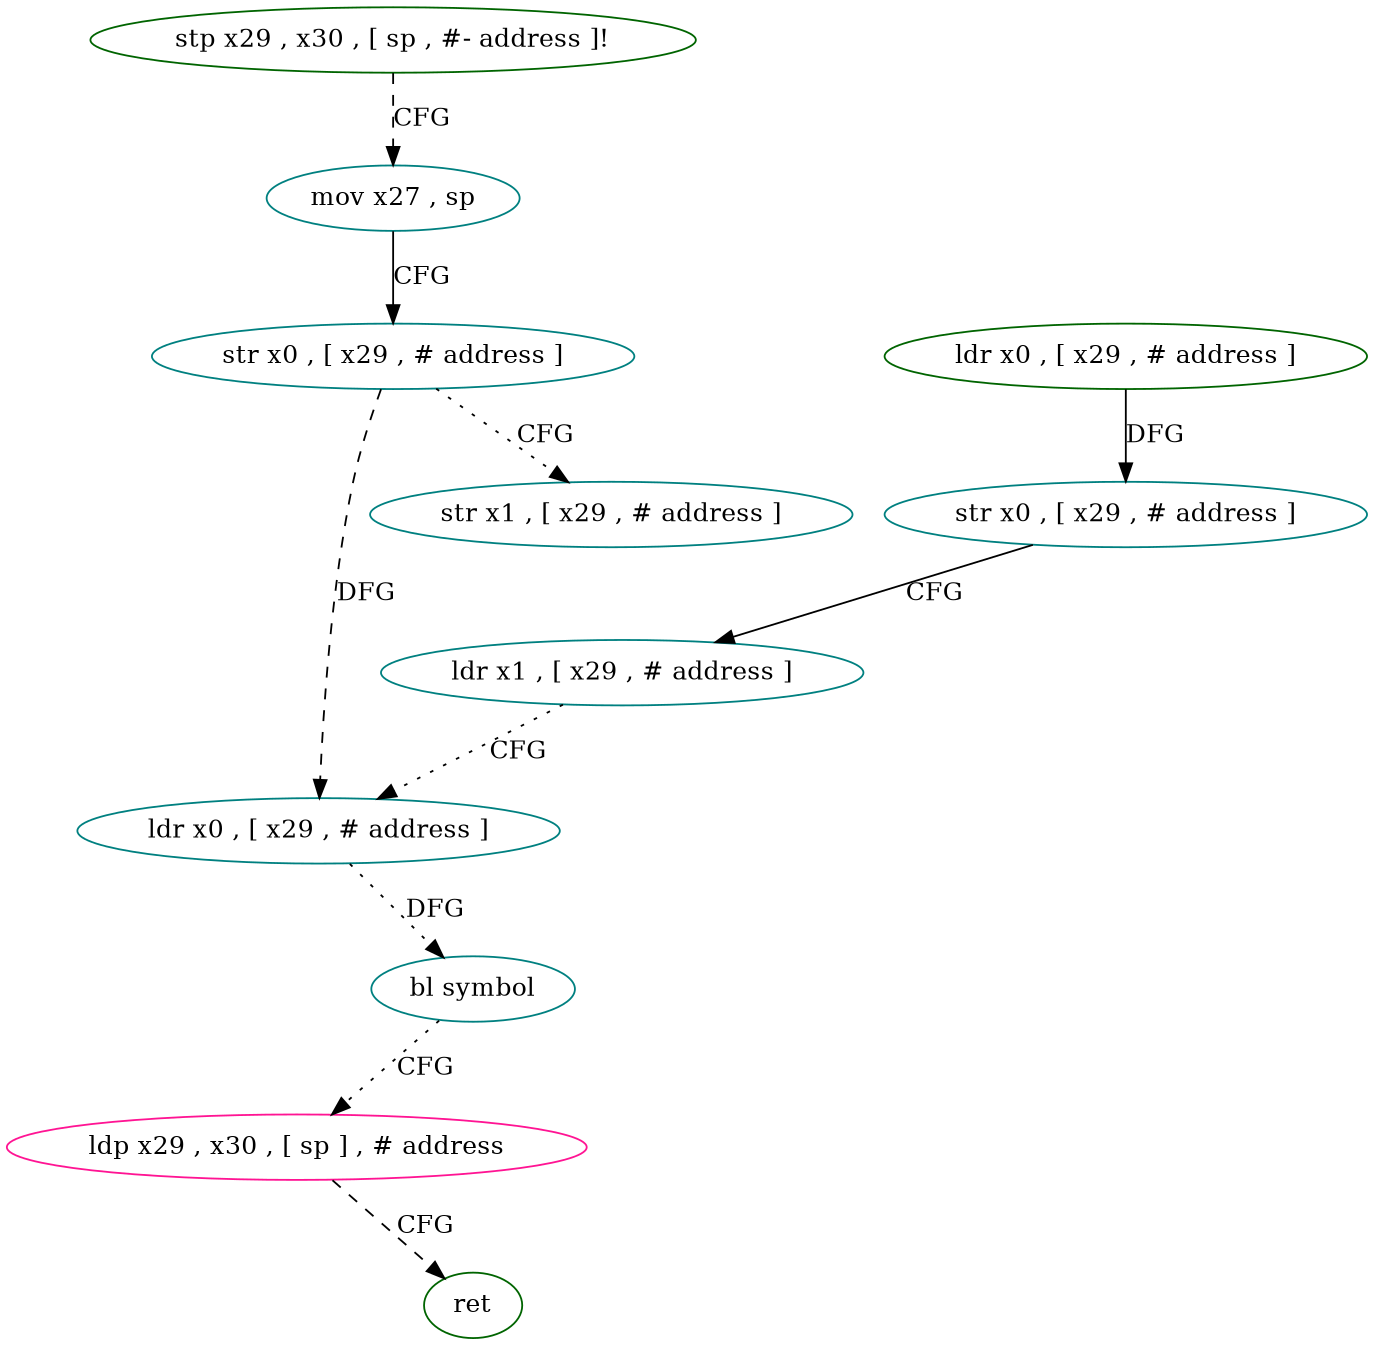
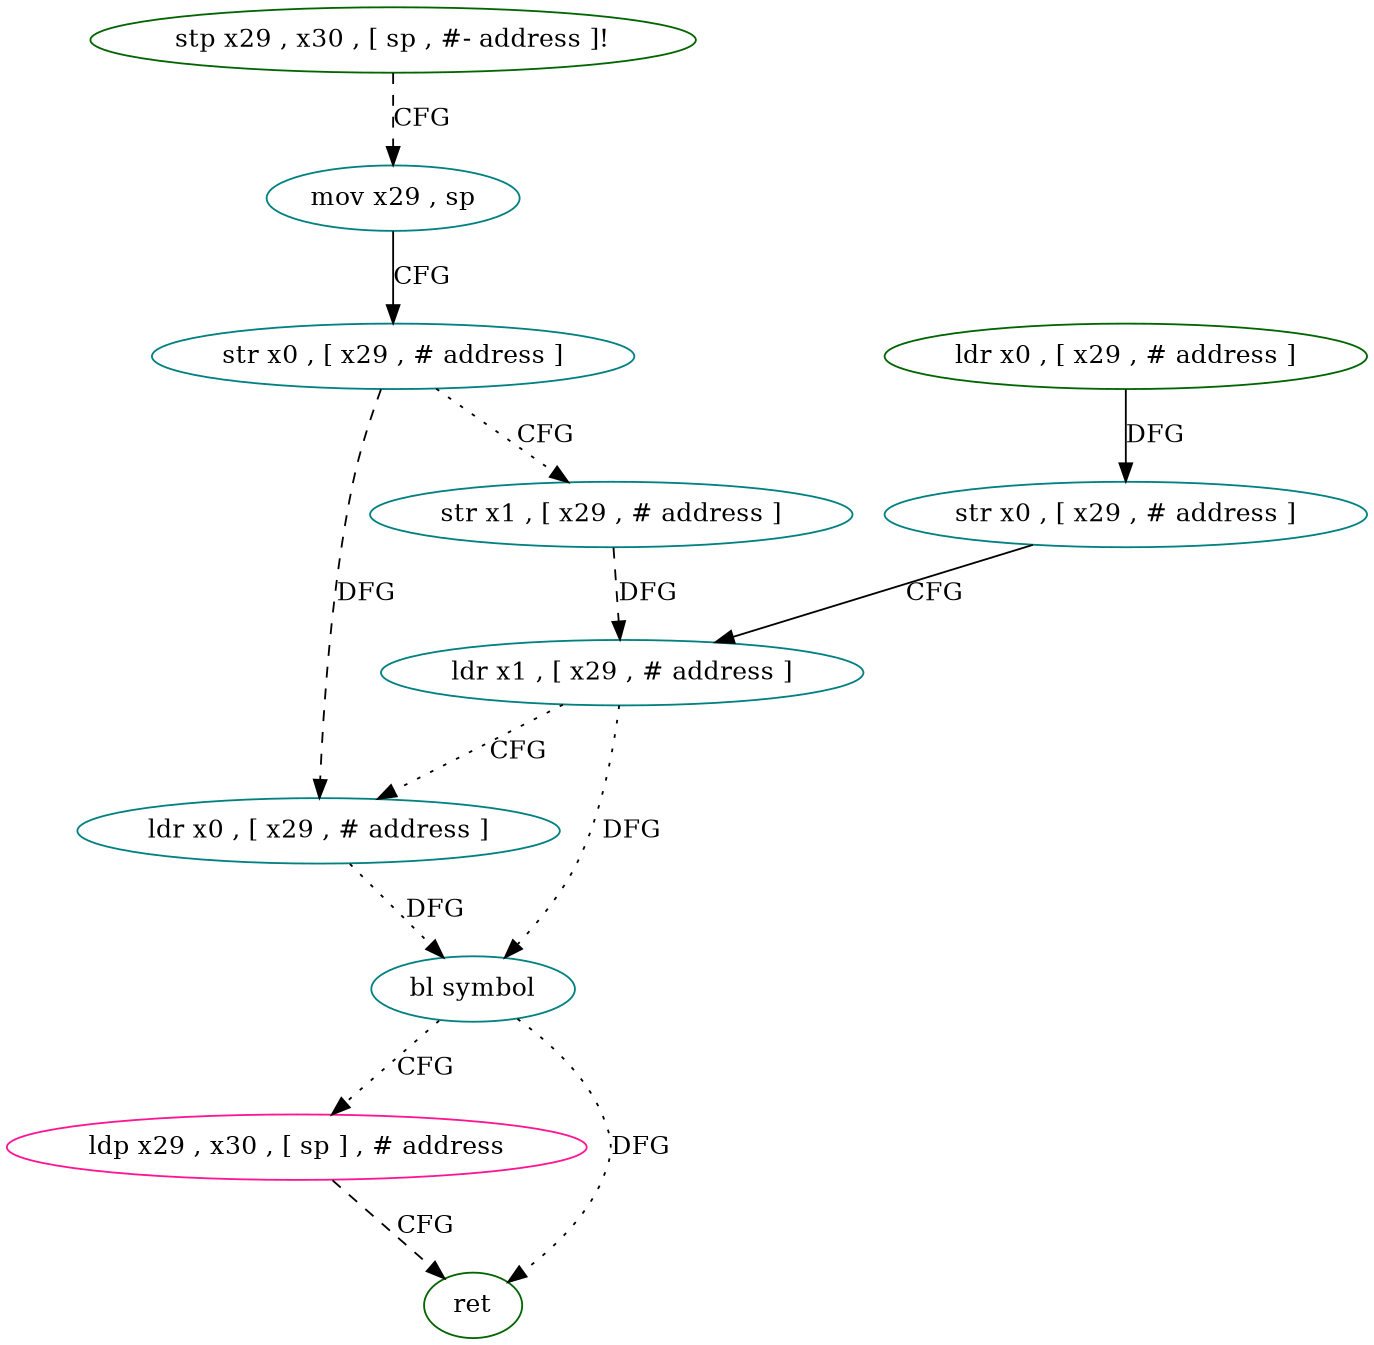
node "mov x27 , sp": label "mov x27 , sp" -> "mov x29 , sp"
edge "str x1 , [ x29 , # address ]" -> "ldr x1 , [ x29 , # address ]": added, label "DFG"
edge "ldr x1 , [ x29 , # address ]" -> "bl symbol": added, label "DFG"
edge "bl symbol" -> "ret": added, label "DFG"
